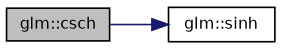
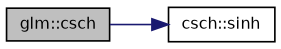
node "glm::sinh": label "glm::sinh" -> "csch::sinh"
